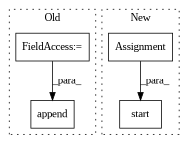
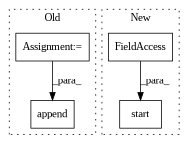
node "FieldAccess:=": label "FieldAccess:=" -> "Assignment:="
node "Assignment": label "Assignment" -> "FieldAccess"
